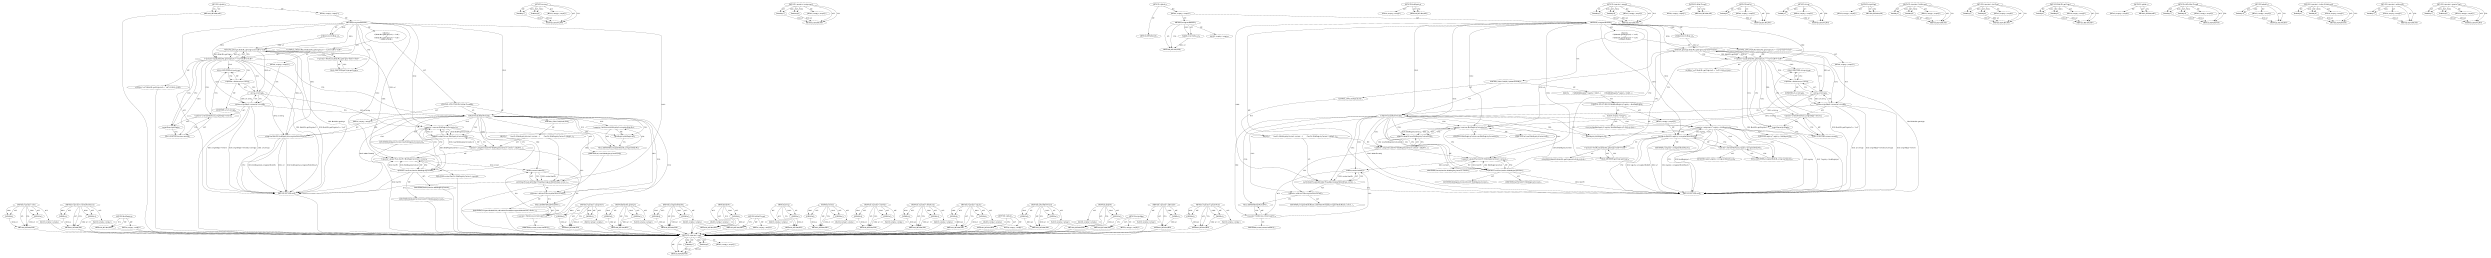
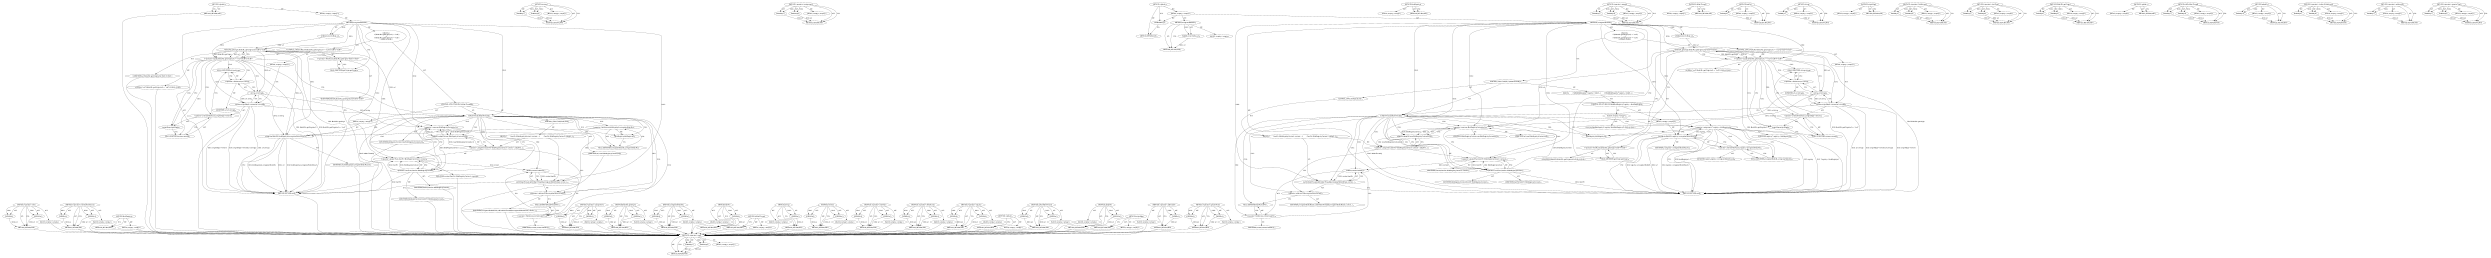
node "(UNKNOWN,),))": added
node "<(IDENTIFIER,url,BlobURL::getOrigin(url))<SUB>3</SUB>>": added
node "<(IDENTIFIER,BlobURL,BlobURL::getOrigin(url))<SUB>3</SUB>>": added
edge "(<operator>.fieldAccess,blobRegistry().unregisterBlobURL)" -> "(unregisterBlobURL,blobRegistry().unregisterBlobURL(url))": added, label "CFG:"
edge "(unregisterBlobURL,registry->unregisterBlobURL(url))" -> "<(<operator>.fieldAccess,BlobURL::getOrigin)<SUB>4</SUB>>": now "<(BlobURL.getOrigin,BlobURL::getOrigin(url))<SUB>4</SUB>>" -> "<(<operator>.fieldAccess,BlobURL::getOrigin)<SUB>4</SUB>>"
node "(IDENTIFIER,url,blobRegistry().unregisterBlobURL(url))": added
